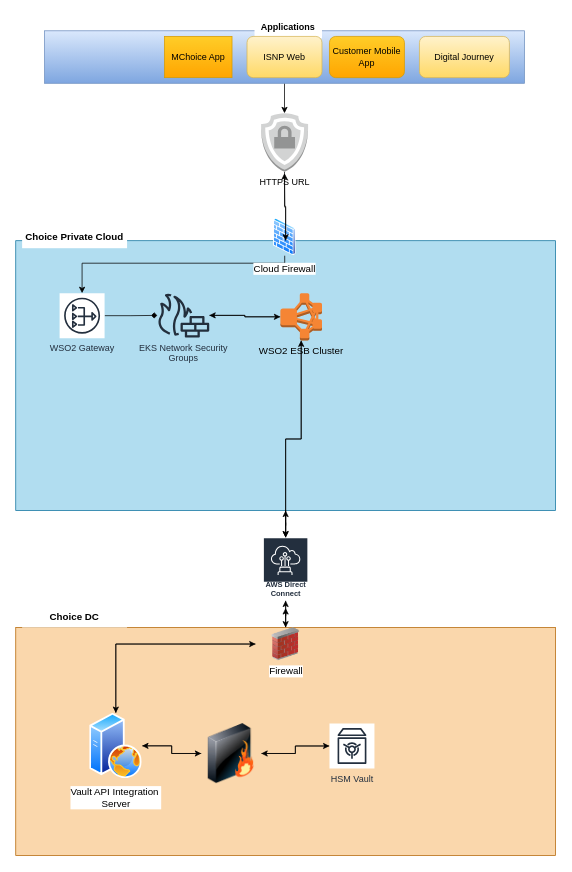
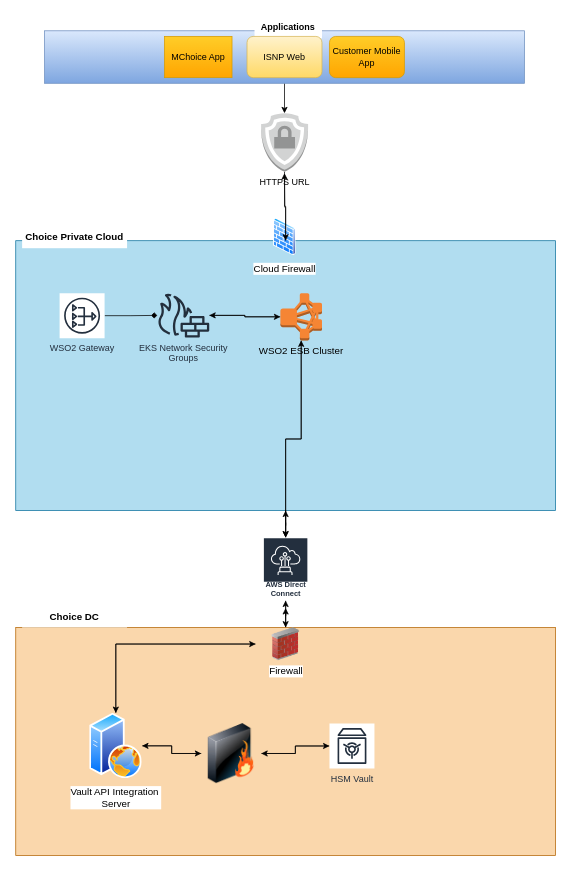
node "Digital Journey": removed
edge "Cloud Firewall" -> "WSO2 Gateway": removed
